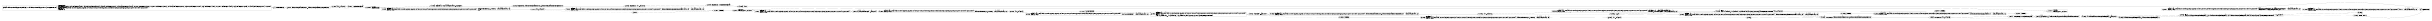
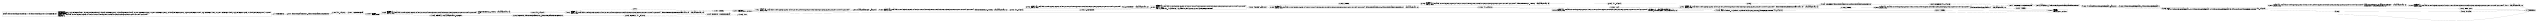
node "99: 0x005c": added
